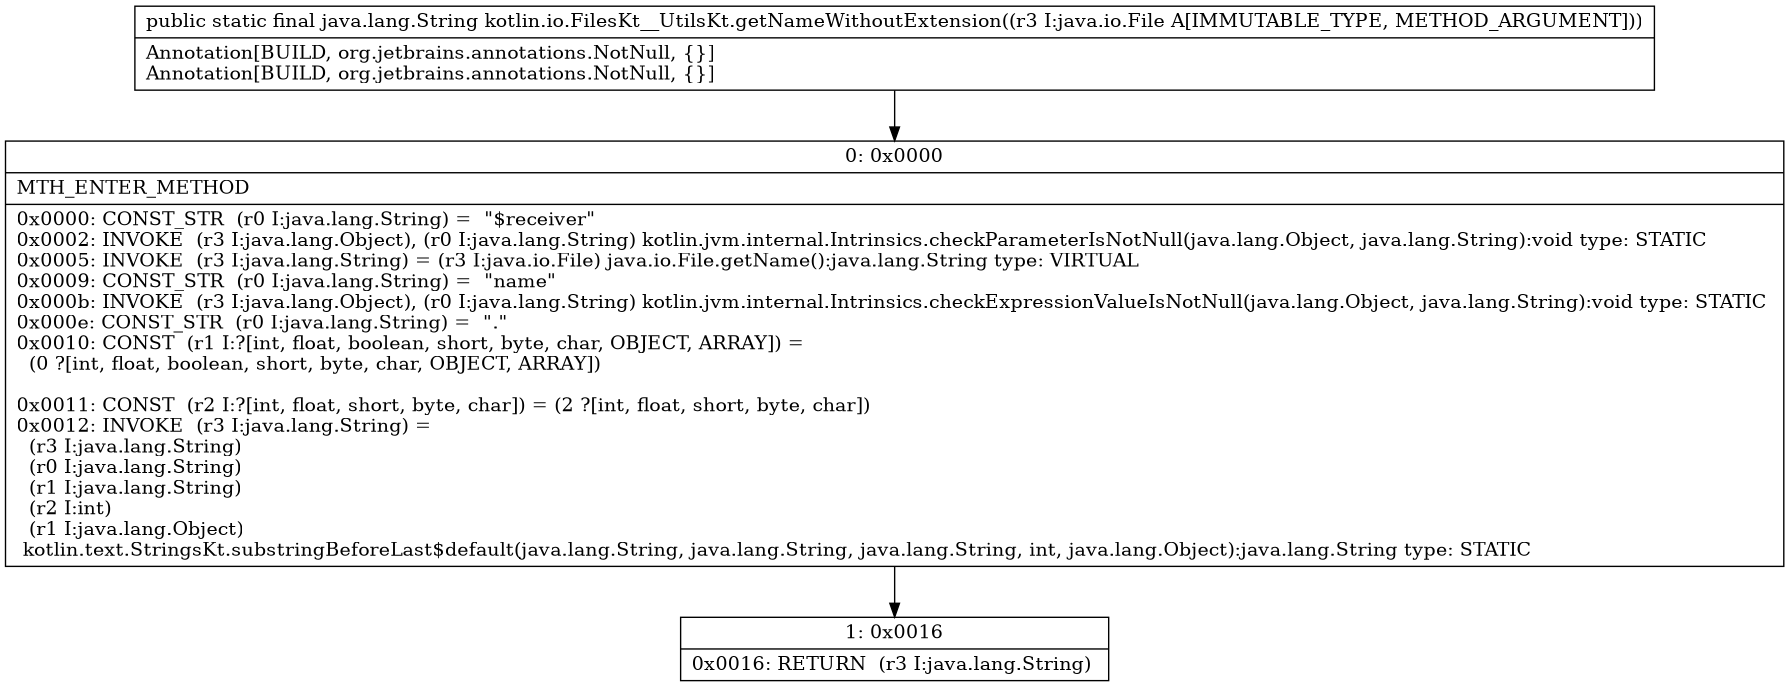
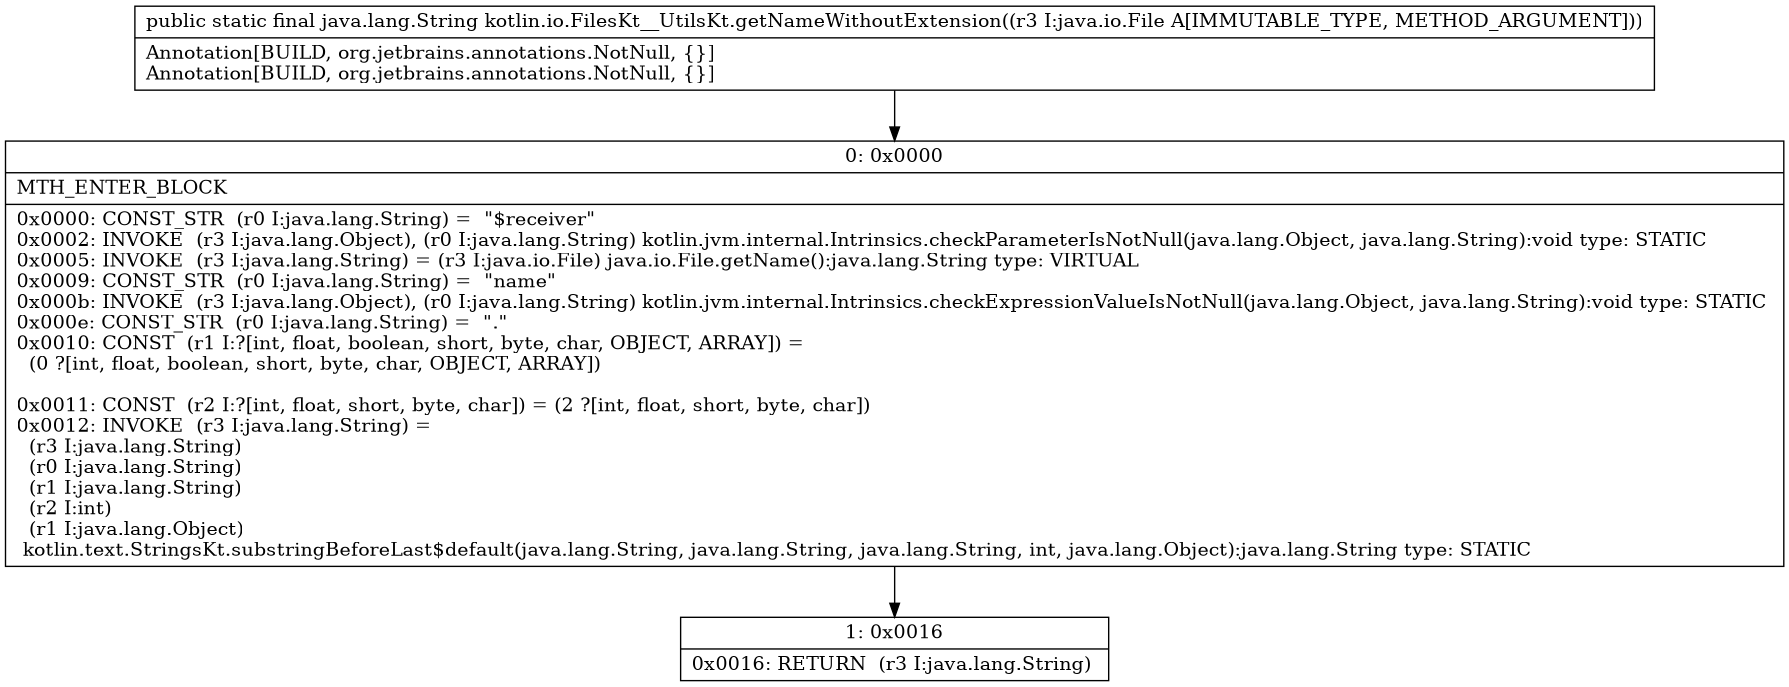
node "0: 0x0000": text "MTH_ENTER_METHOD" -> "MTH_ENTER_BLOCK"
